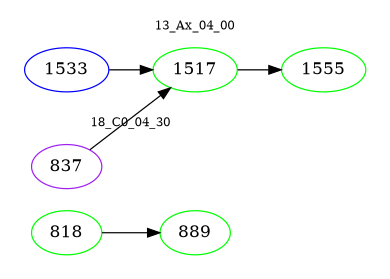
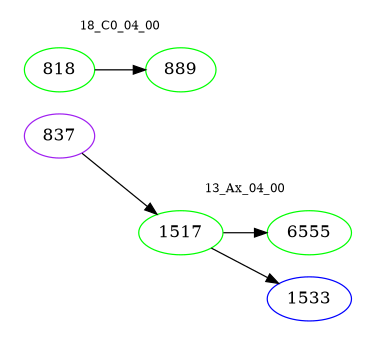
edge "1533" -> "1517": reversed
node "1555": label "1555" -> "6555"
cluster "18_C0_04_30": label "18_C0_04_30" -> "18_C0_04_00"
